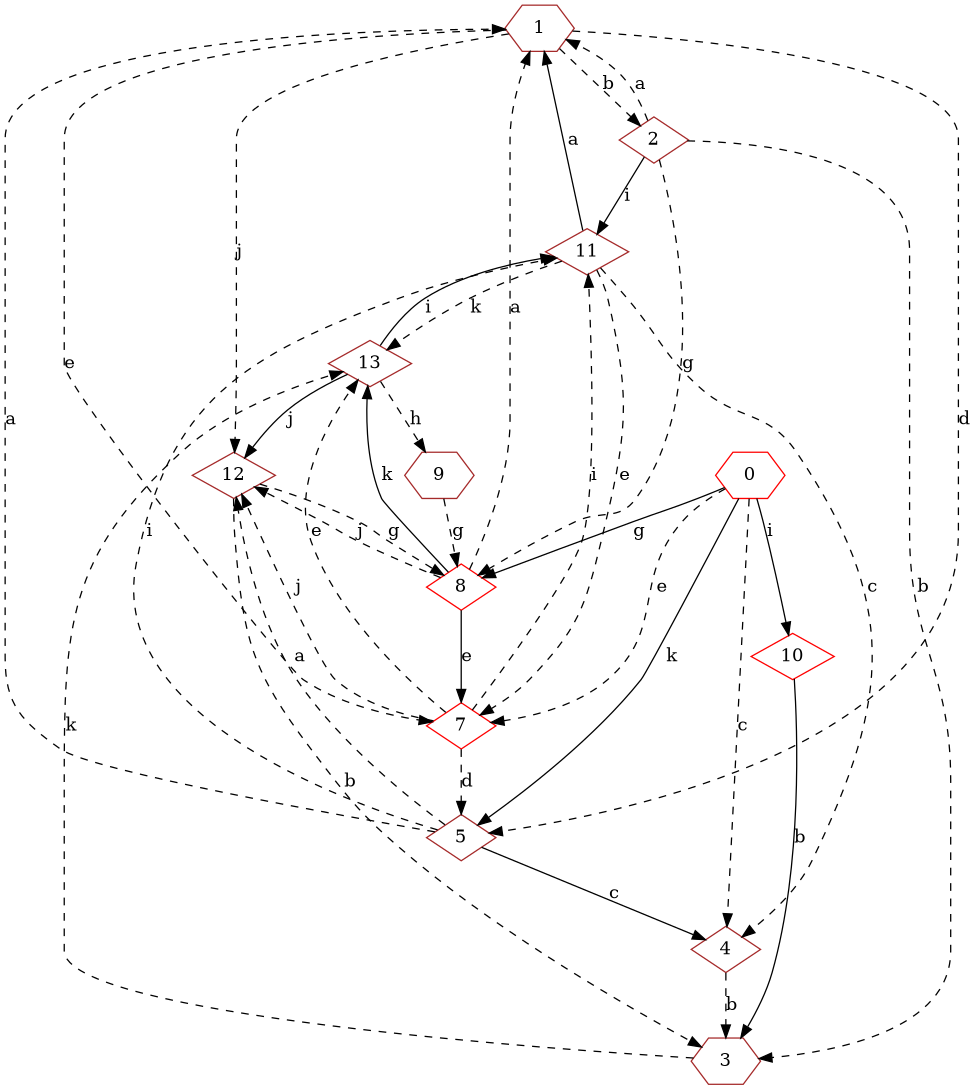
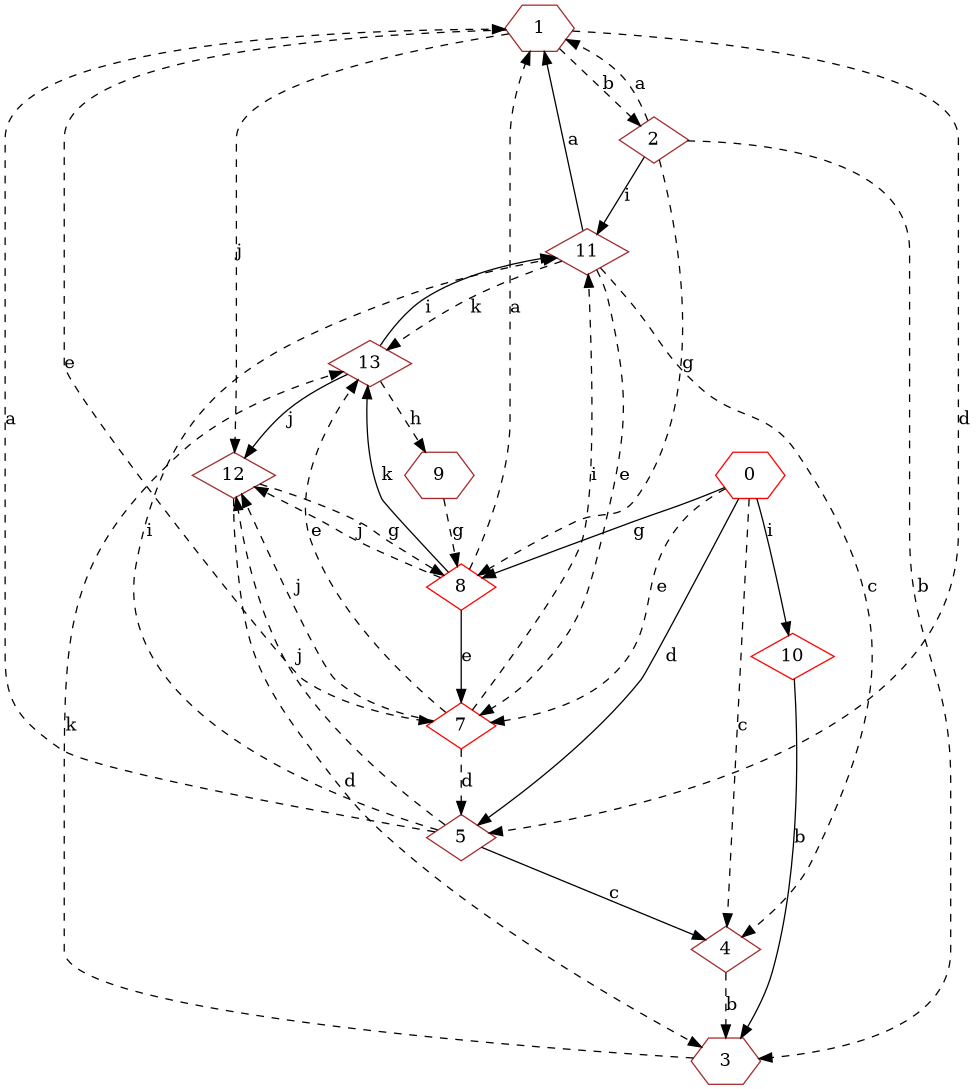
edge "5" -> "12": label "a" -> "j"
edge "0" -> "5": label "k" -> "d"
edge "12" -> "3": label "b" -> "d"
